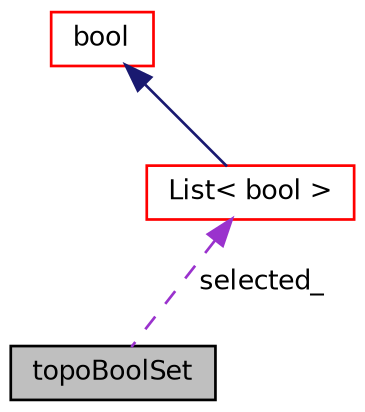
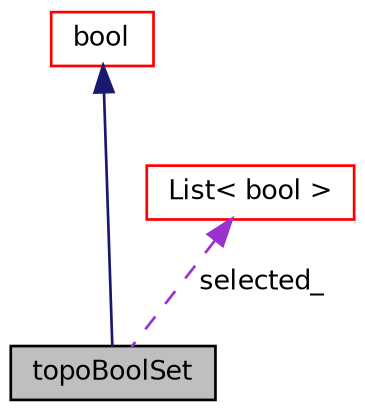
edge "List< bool >" -> "bool": now "topoBoolSet" -> "bool"
